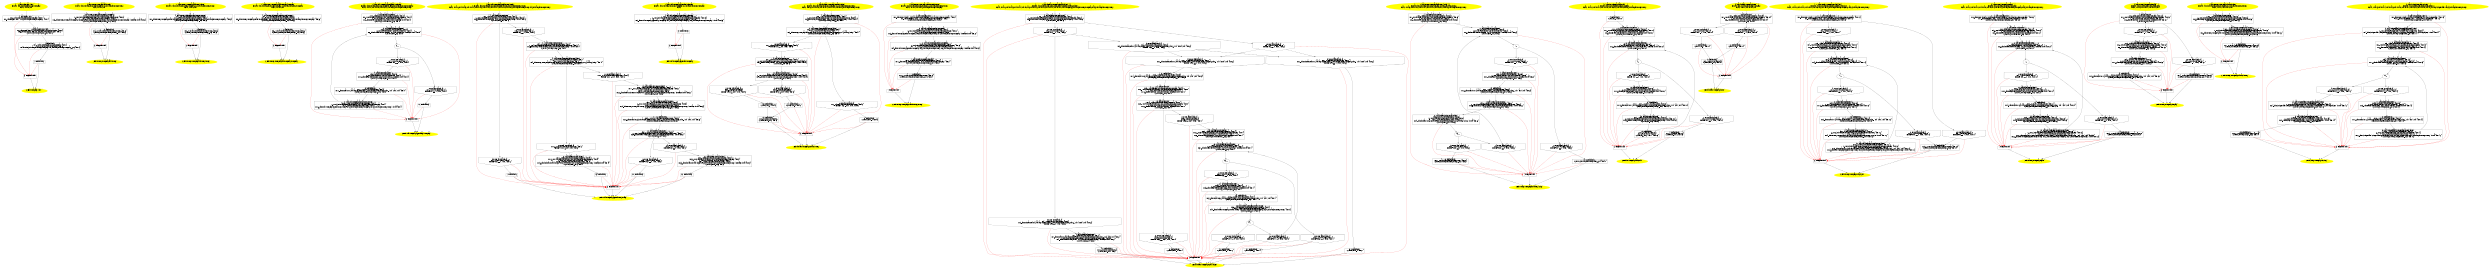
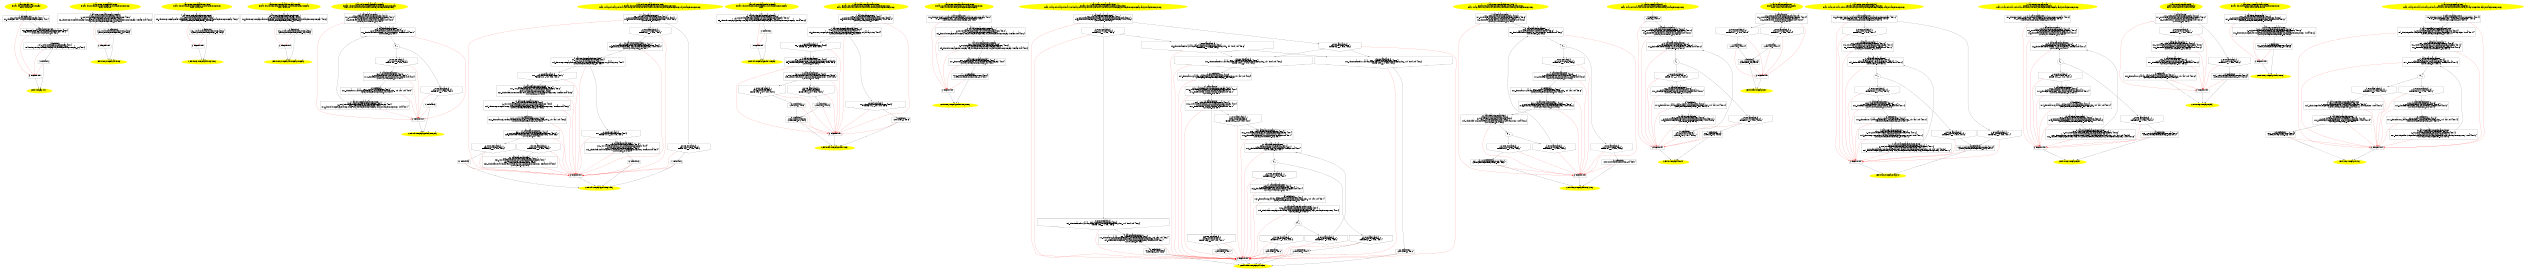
node "22:  method_body": removed
